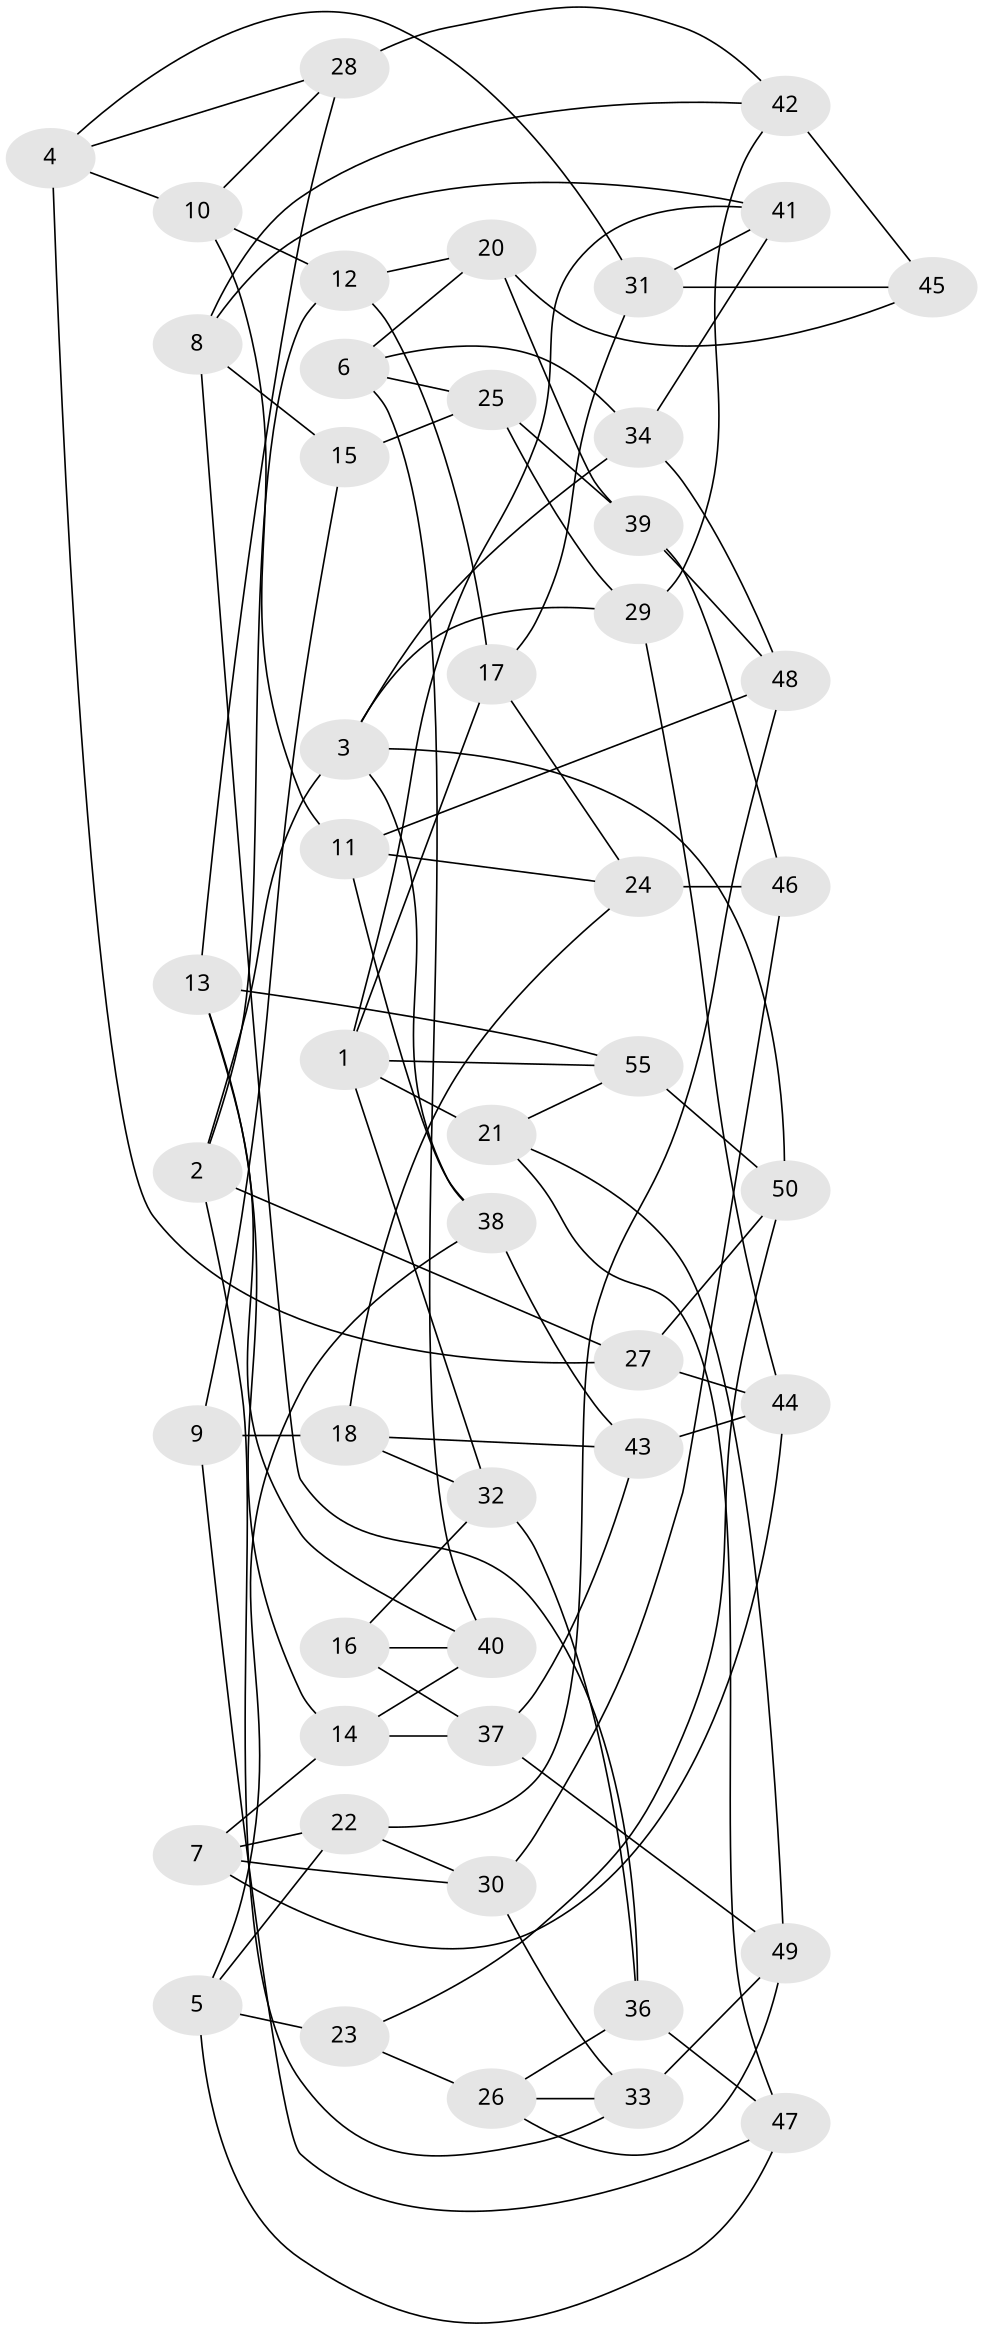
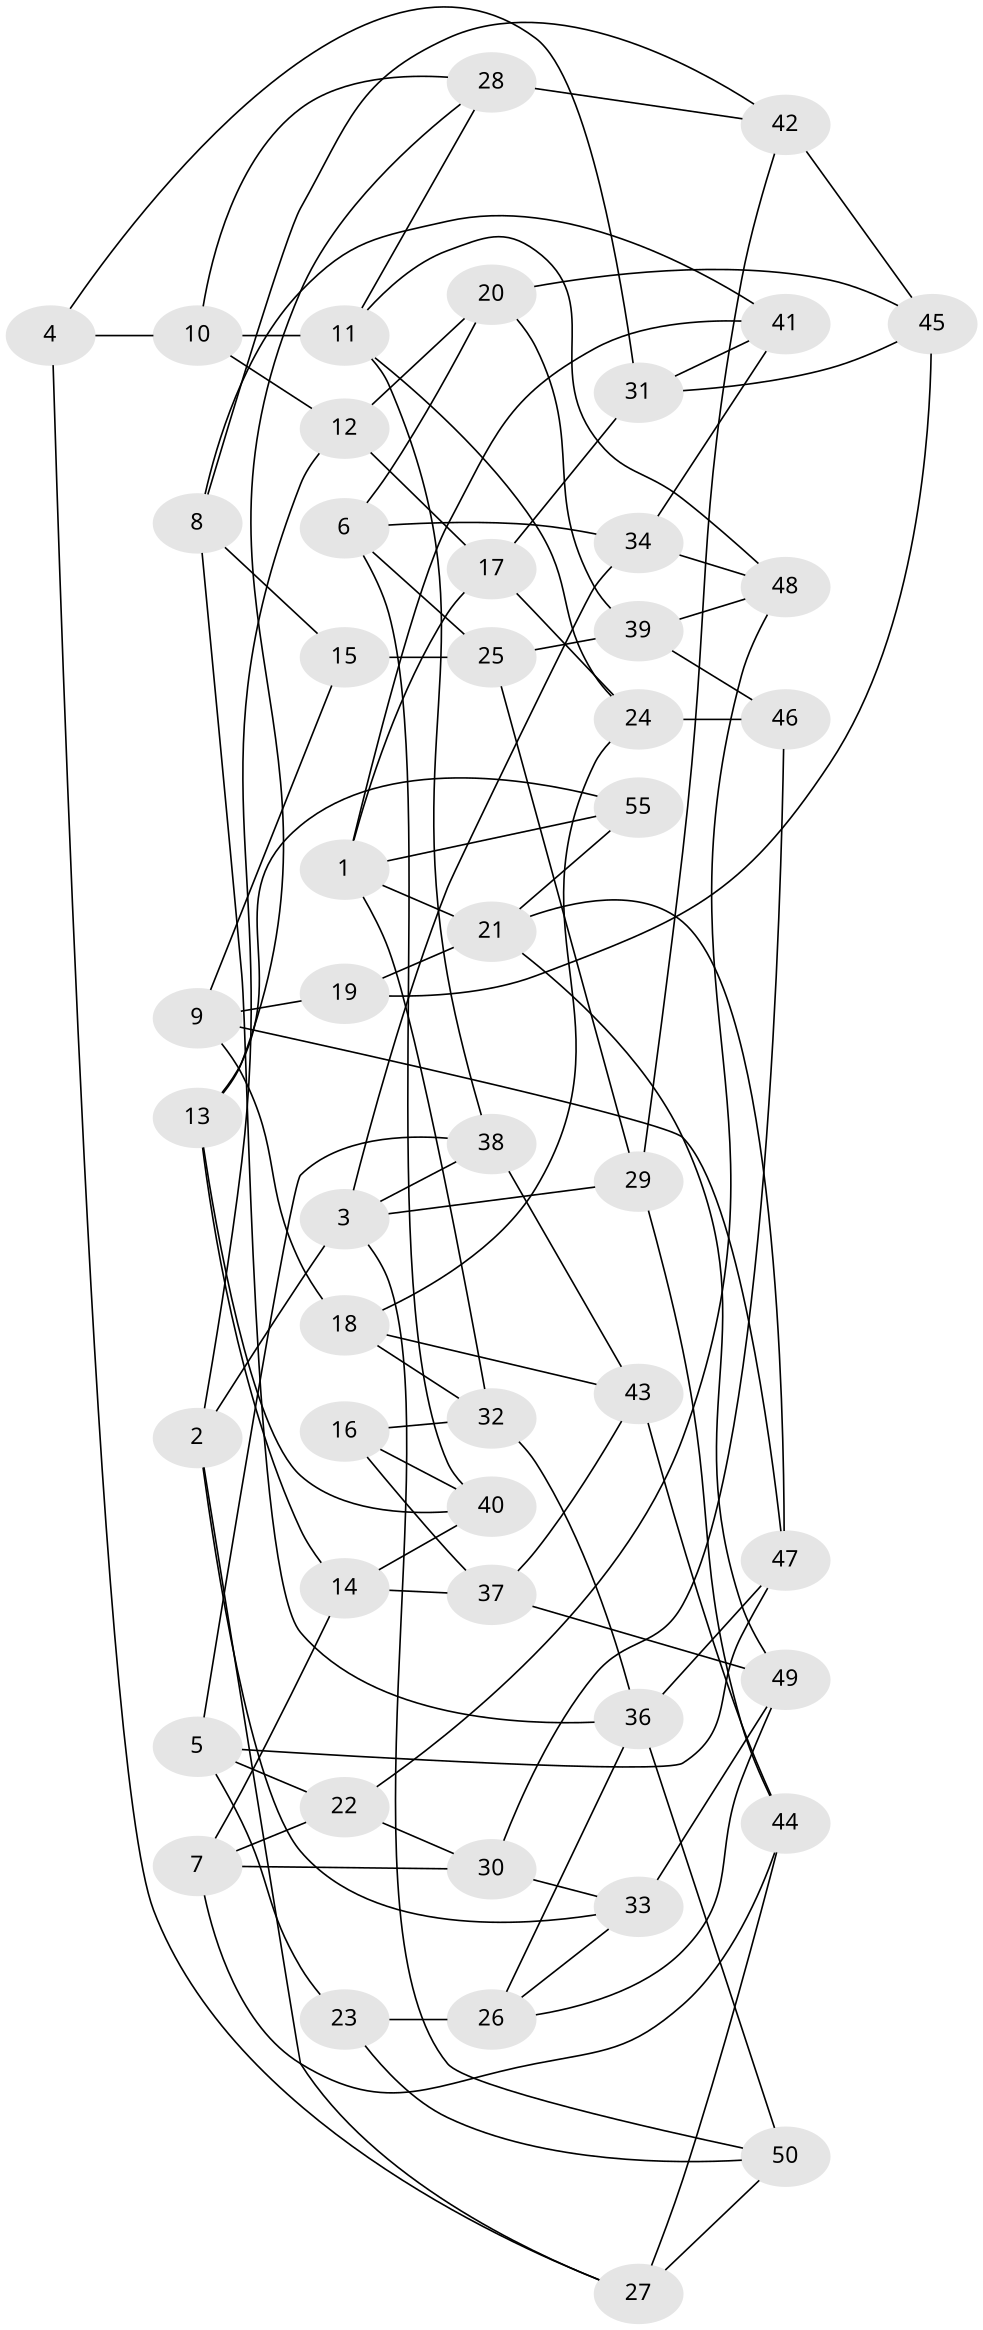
edge "28" -- "4": now "28" -- "11"
node "19": added
edge "55" -- "50": now "36" -- "50"
